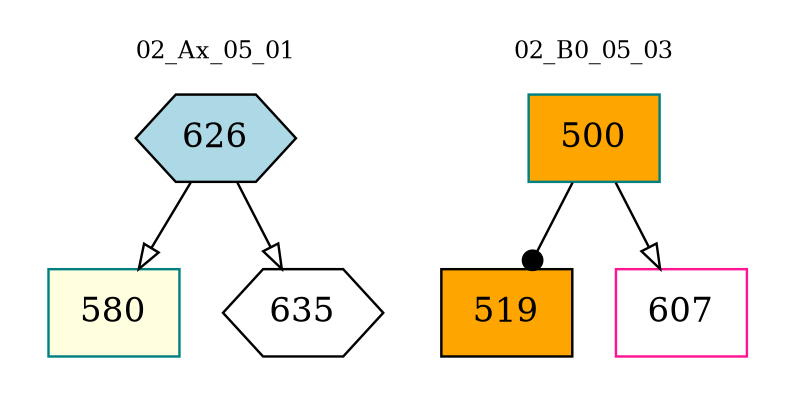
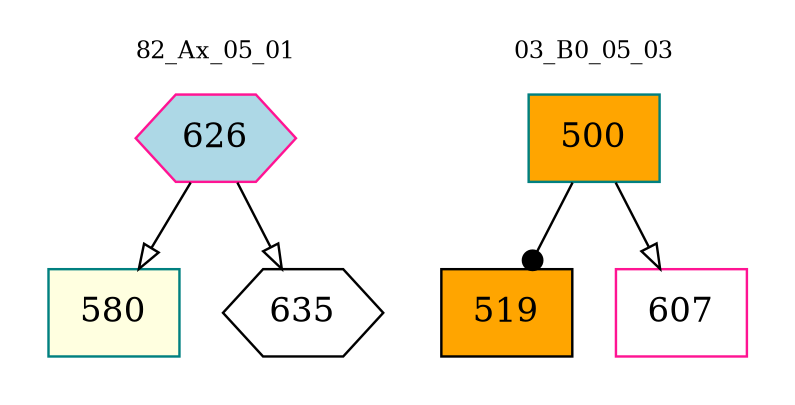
cluster "02_Ax_05_01": label "02_Ax_05_01" -> "82_Ax_05_01"
cluster "02_B0_05_03": label "02_B0_05_03" -> "03_B0_05_03"
node "626": color black -> deeppink
